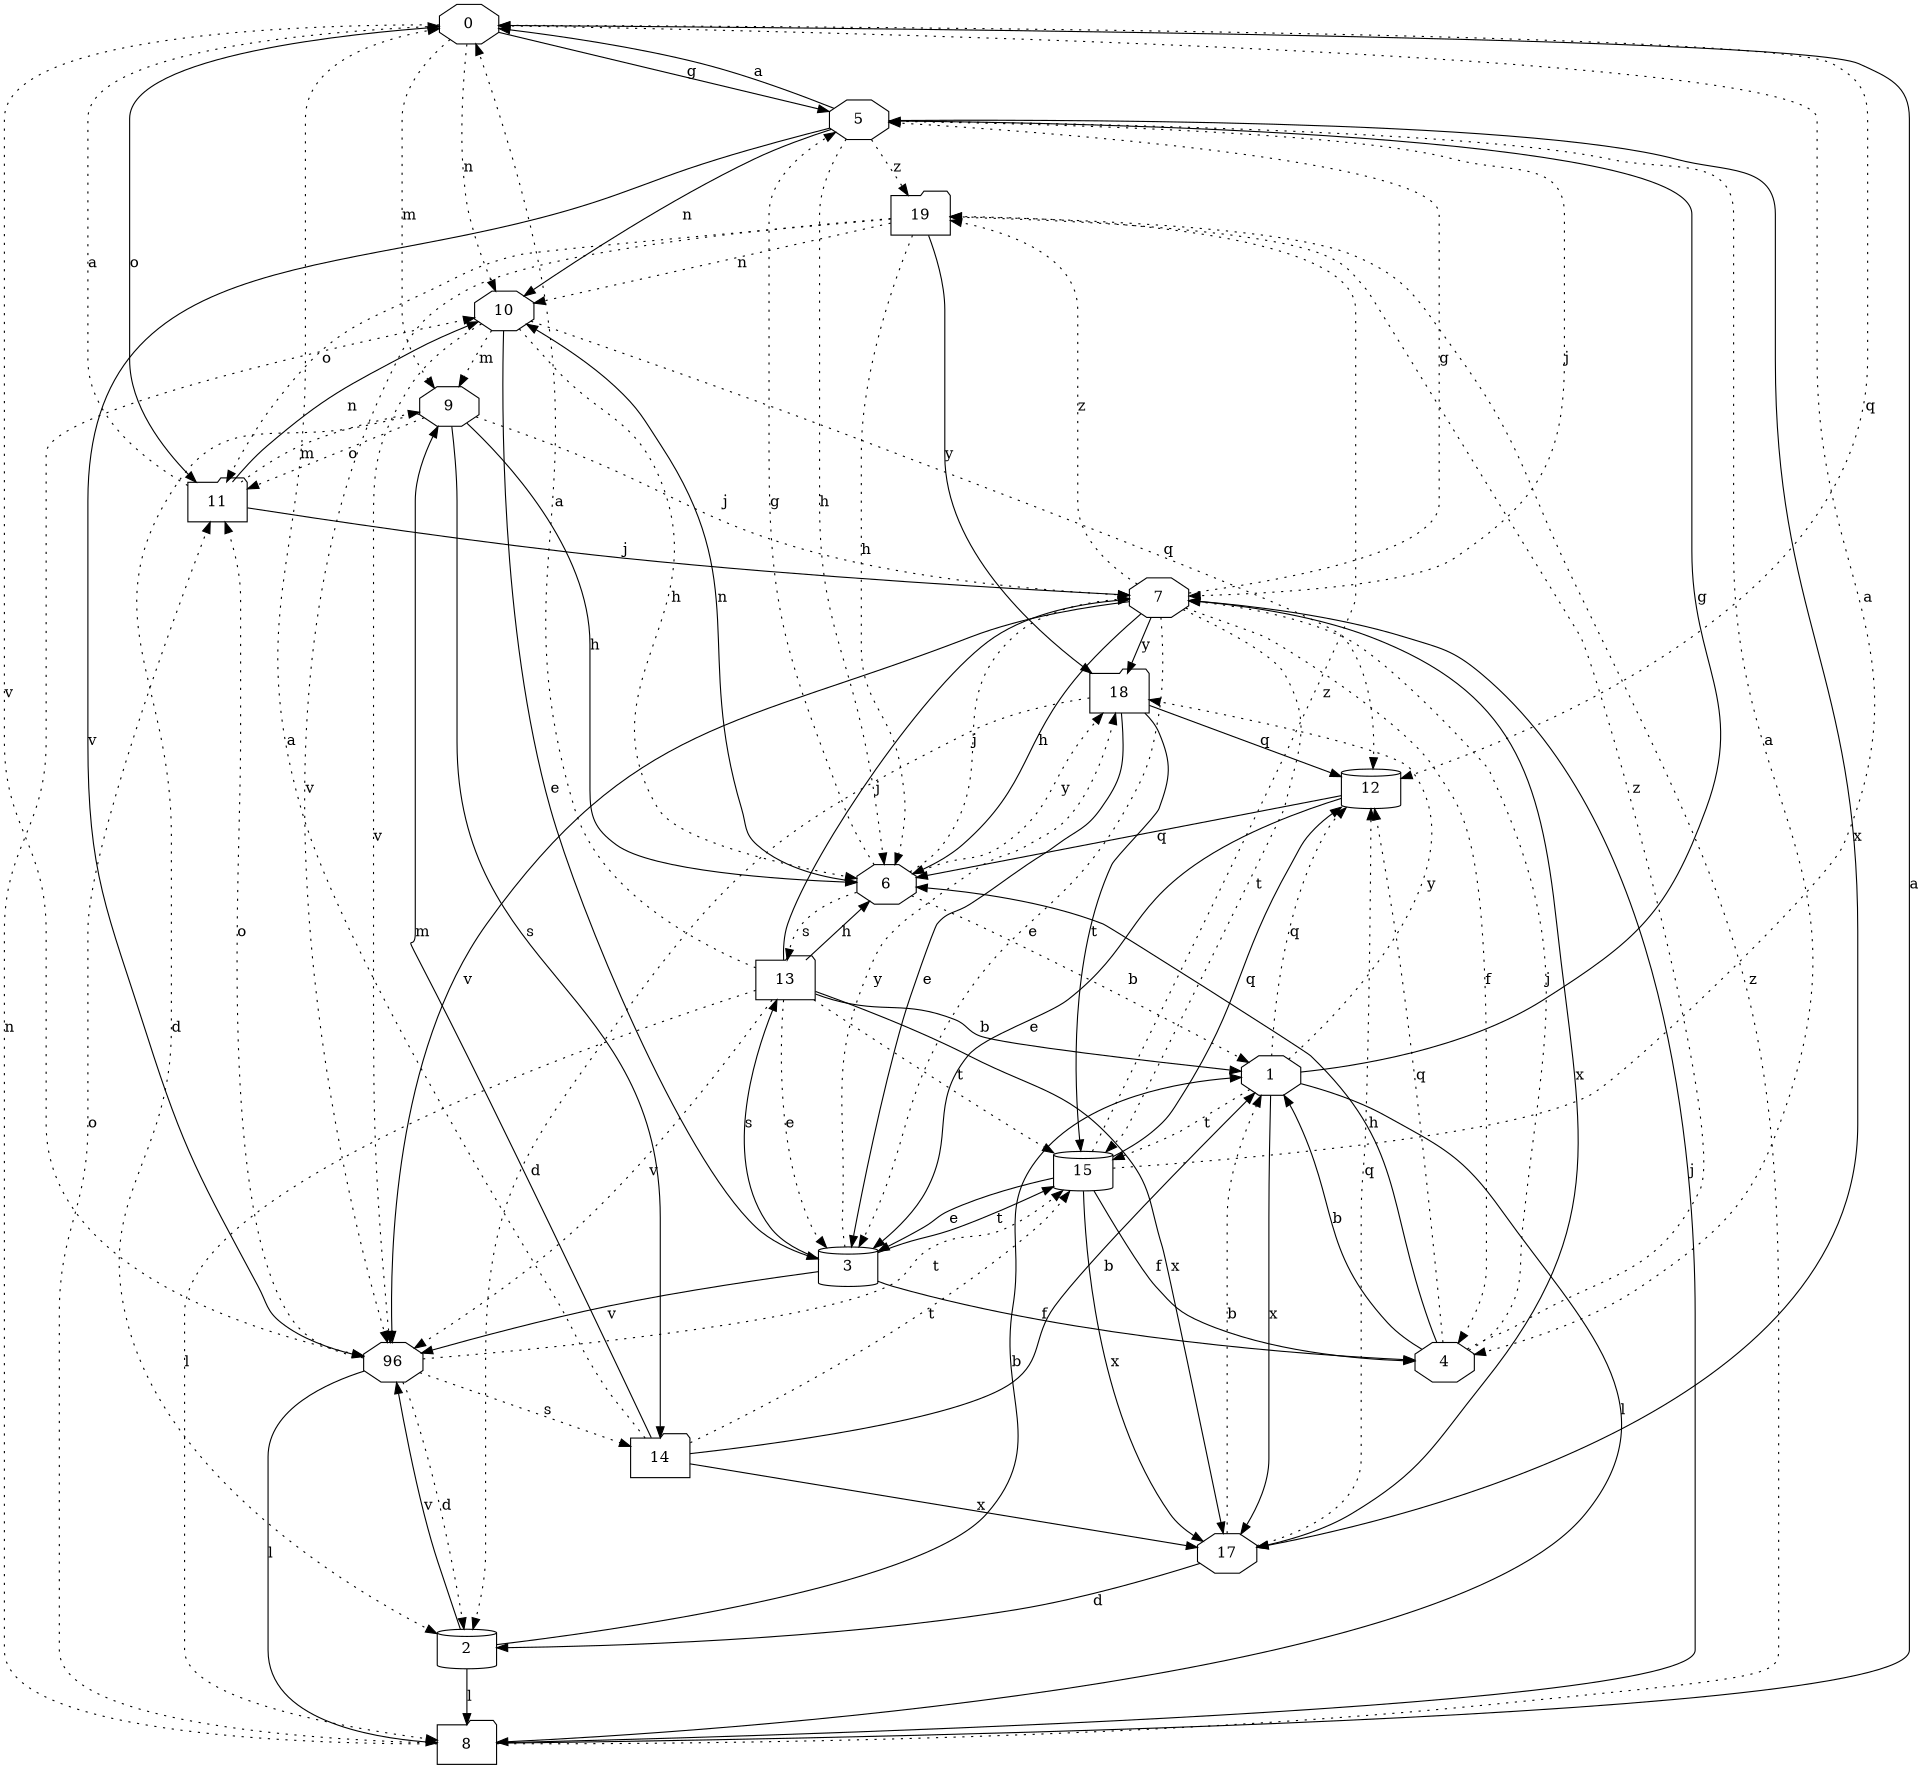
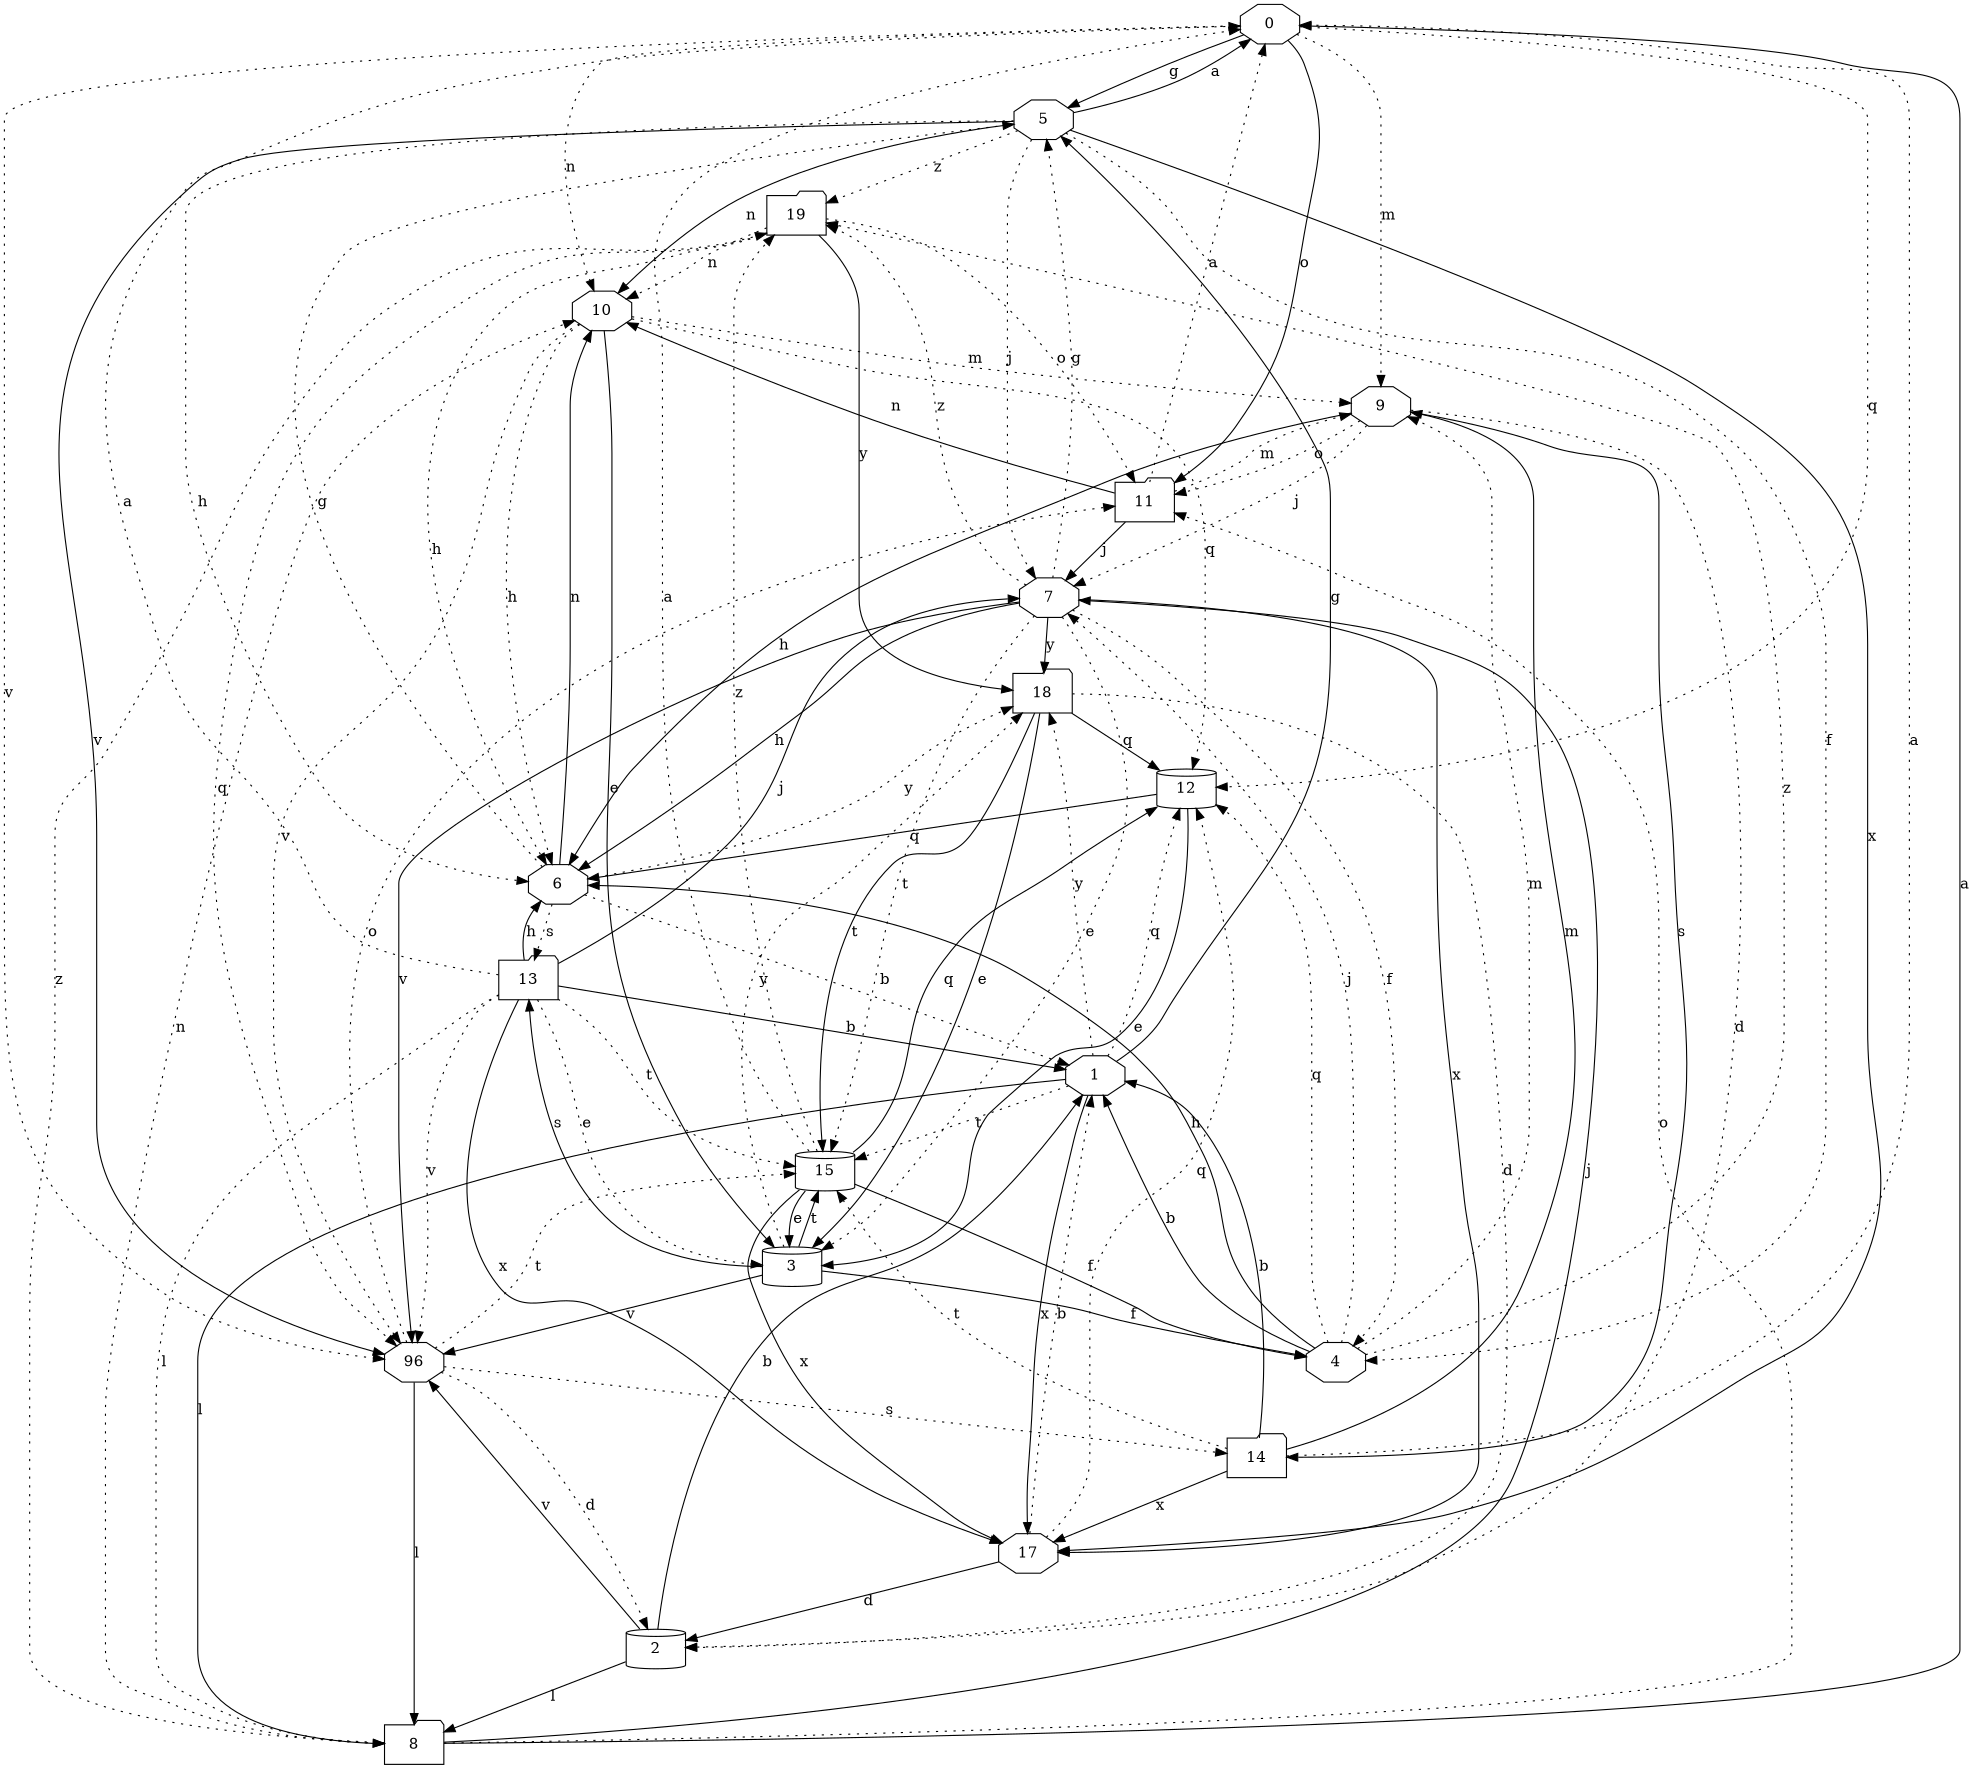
edge "6" -> "7": removed, label "j"
edge "5" -> "4": label "a" -> "f"
edge "19" -> "96": label "v" -> "q"
edge "4" -> "9": added, label "m"
